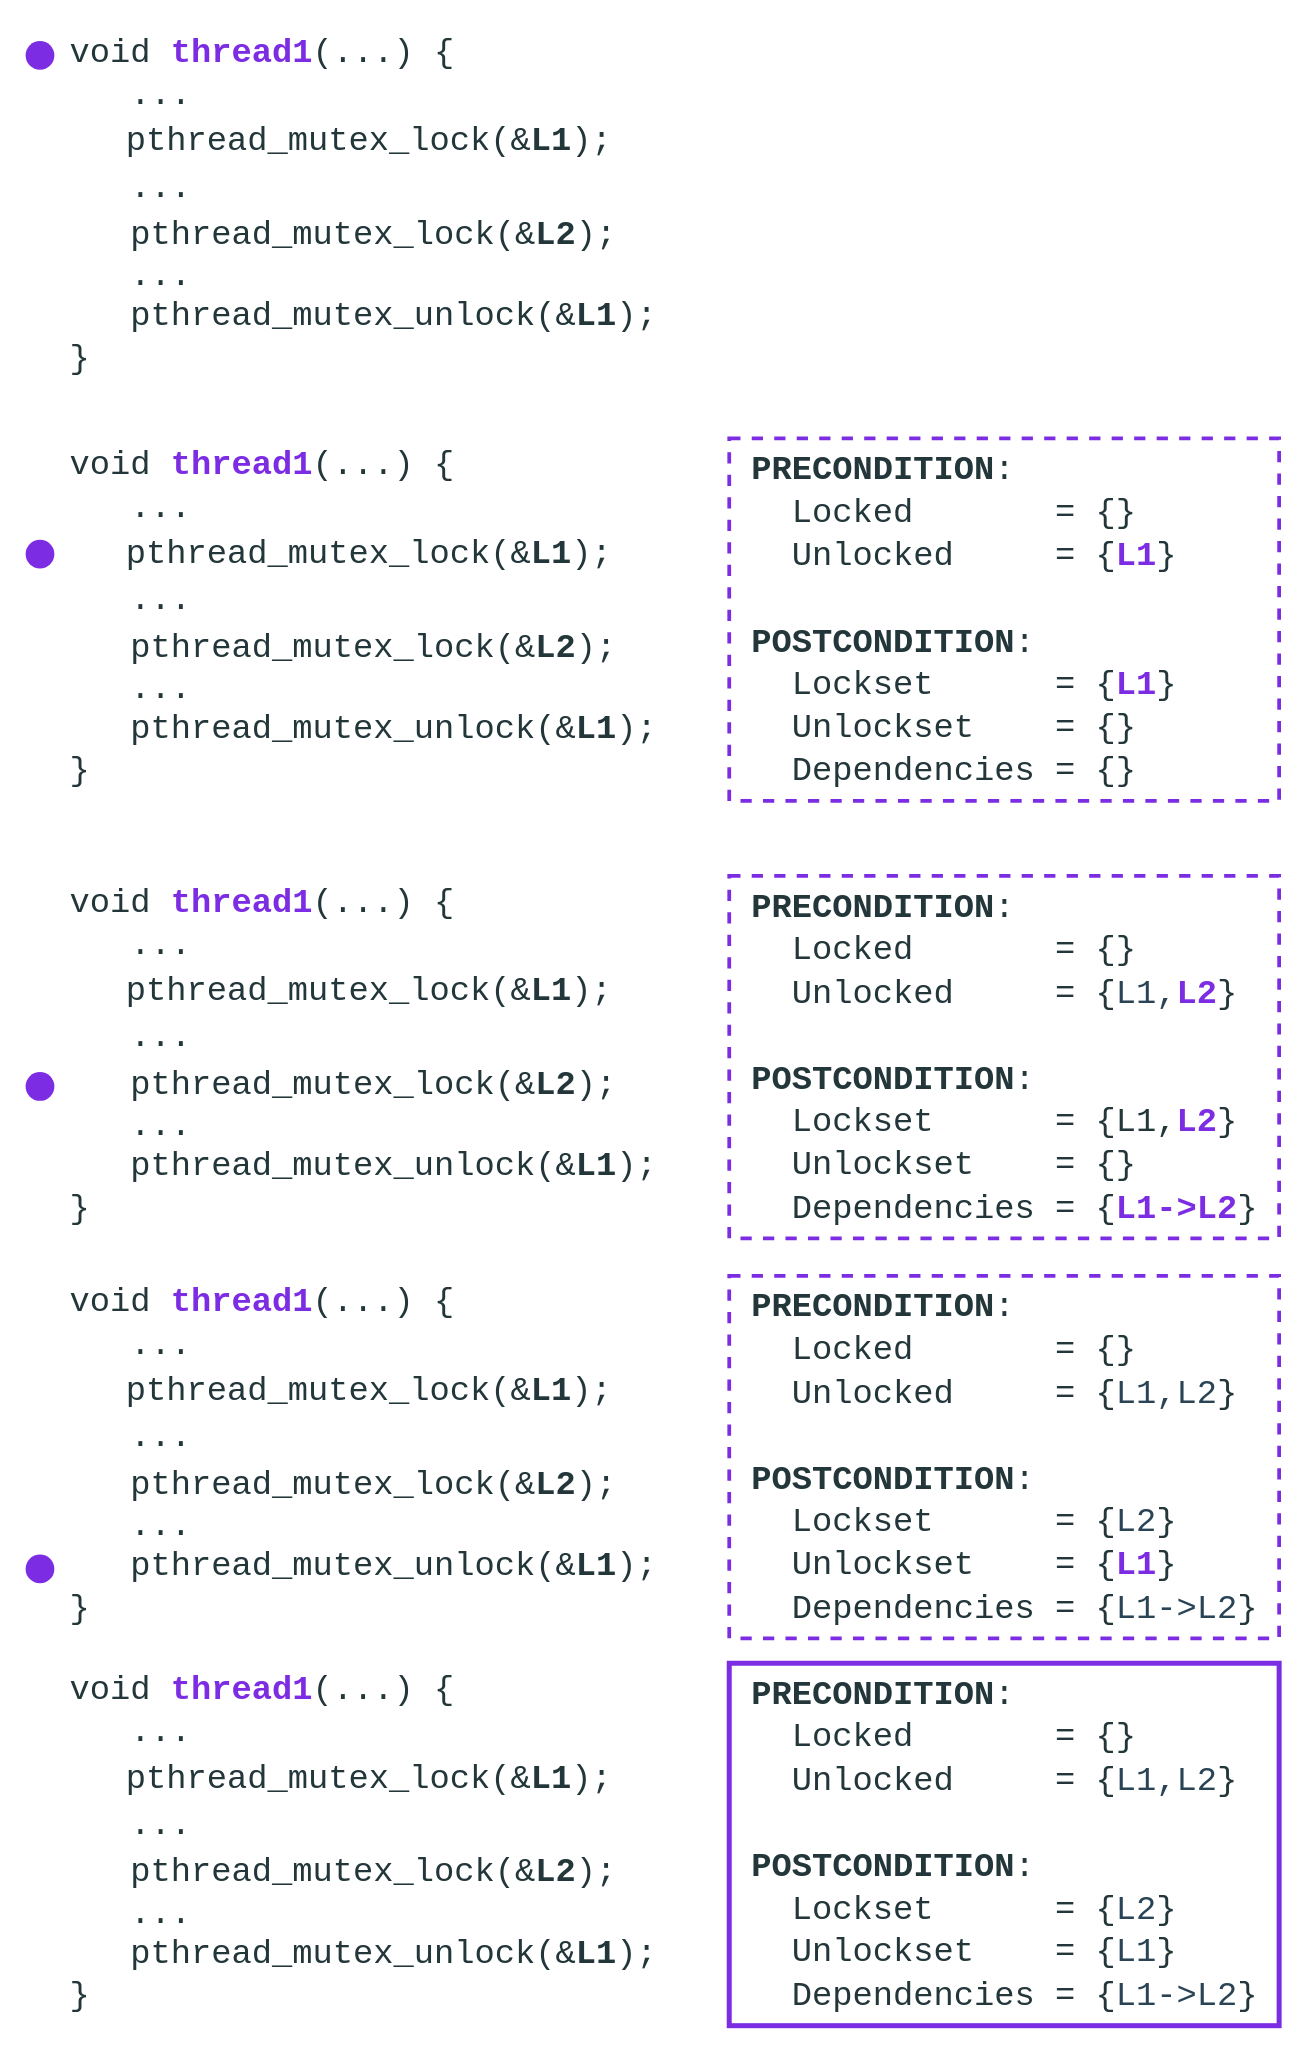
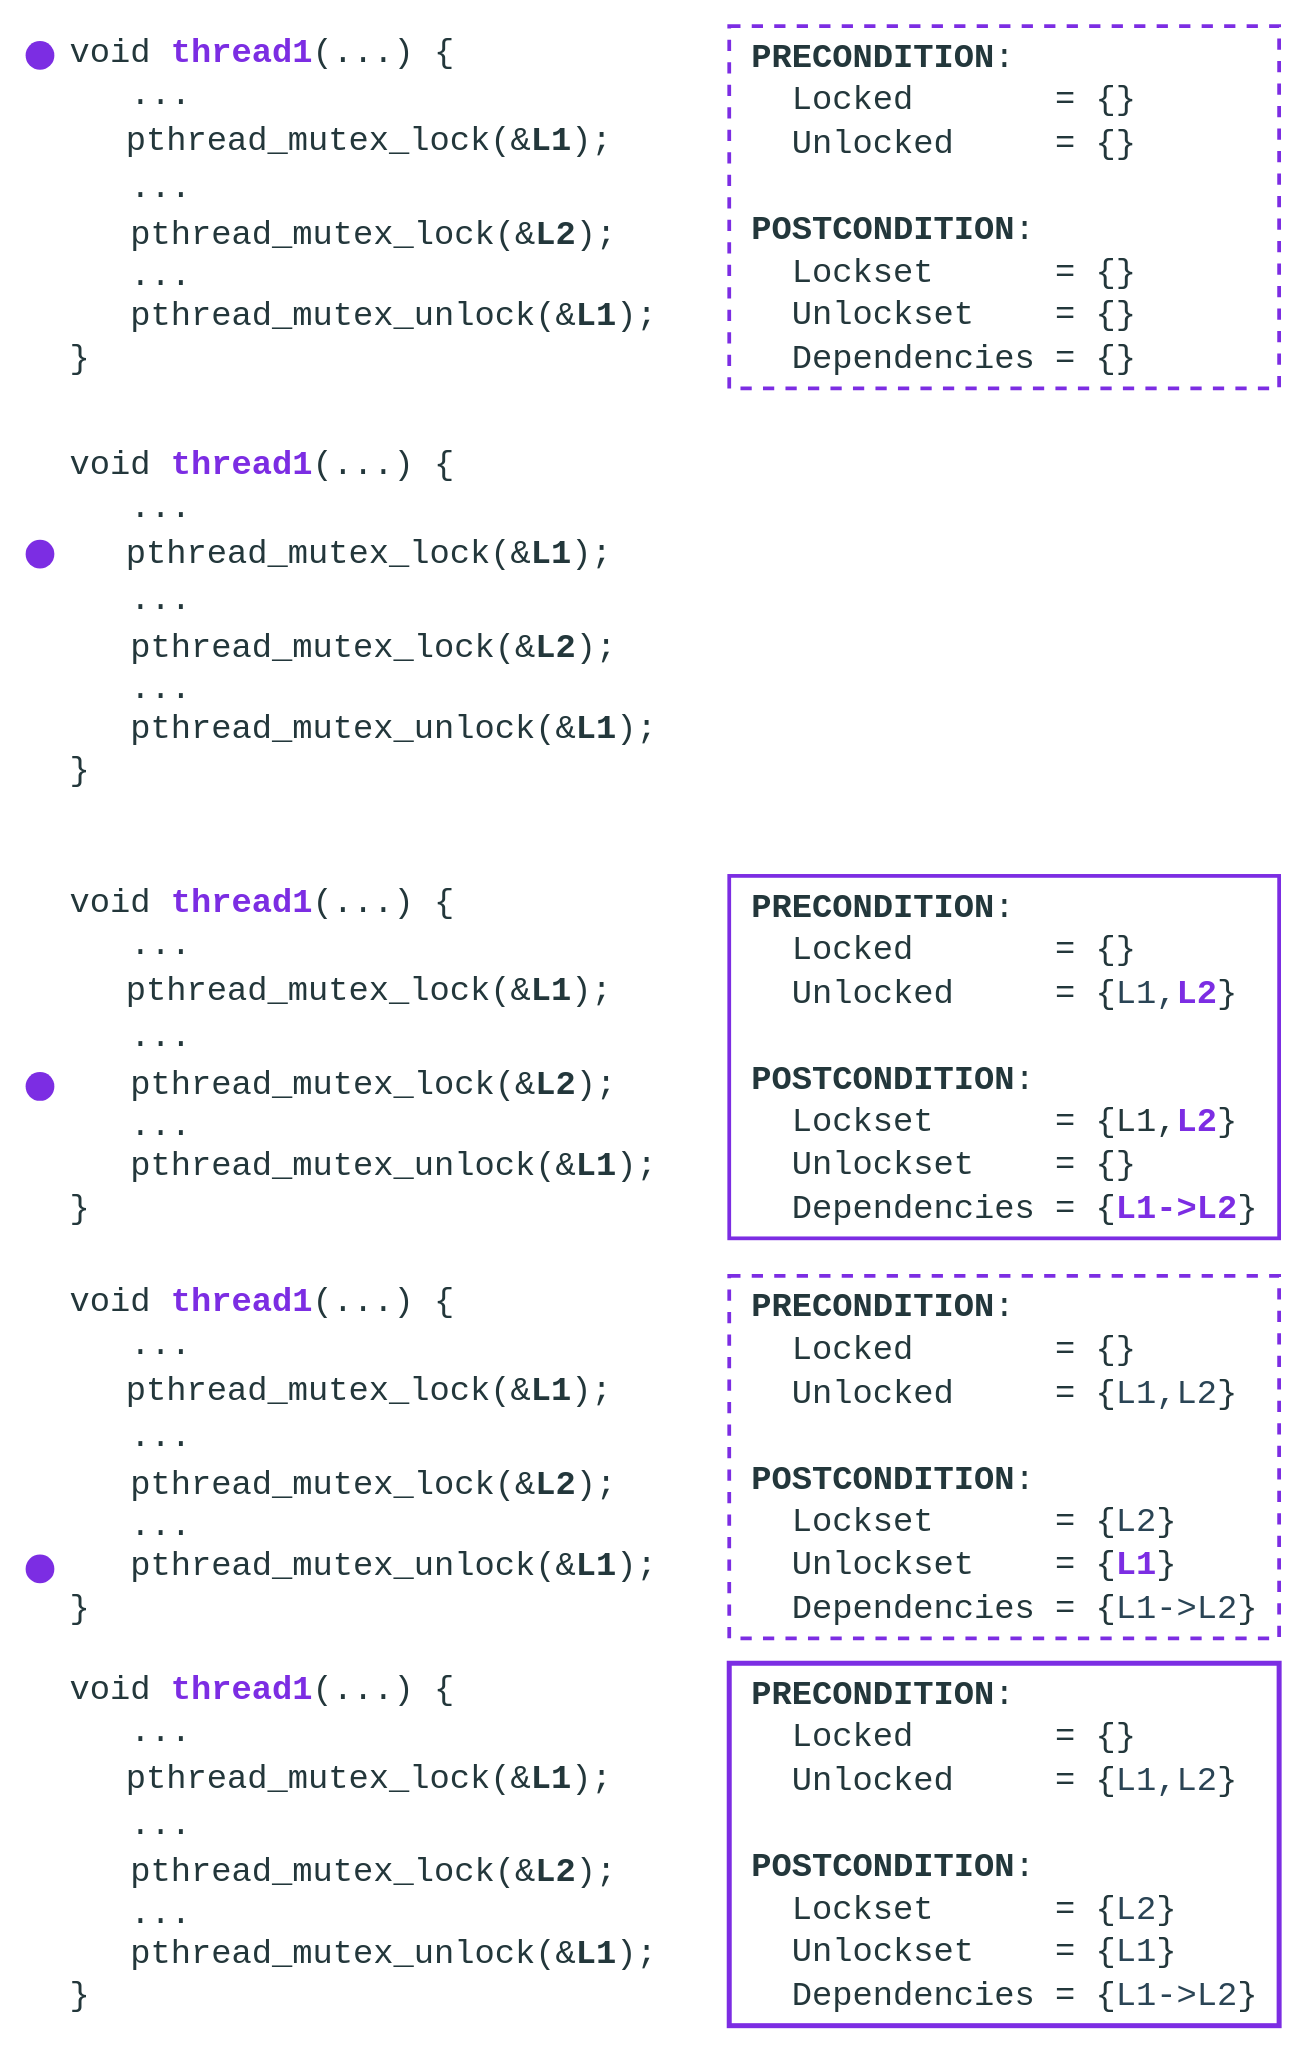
node "PRECONDITION: Locked = {} Unlocked = {} POSTCONDITION: Lockset = {} Unlockset = {} Dependencies = {}": added
node "PRECONDITION: Locked = {} Unlocked = {L1} POSTCONDITION: Lockset = {L1} Unlockset = {} Dependencies = {}": removed
node "PRECONDITION: Locked = {} Unlocked = {L1,L2} POSTCONDITION: Lockset = {L1,L2} Unlockset = {} Dependencies = {L1->L2}": style dashed -> solid
